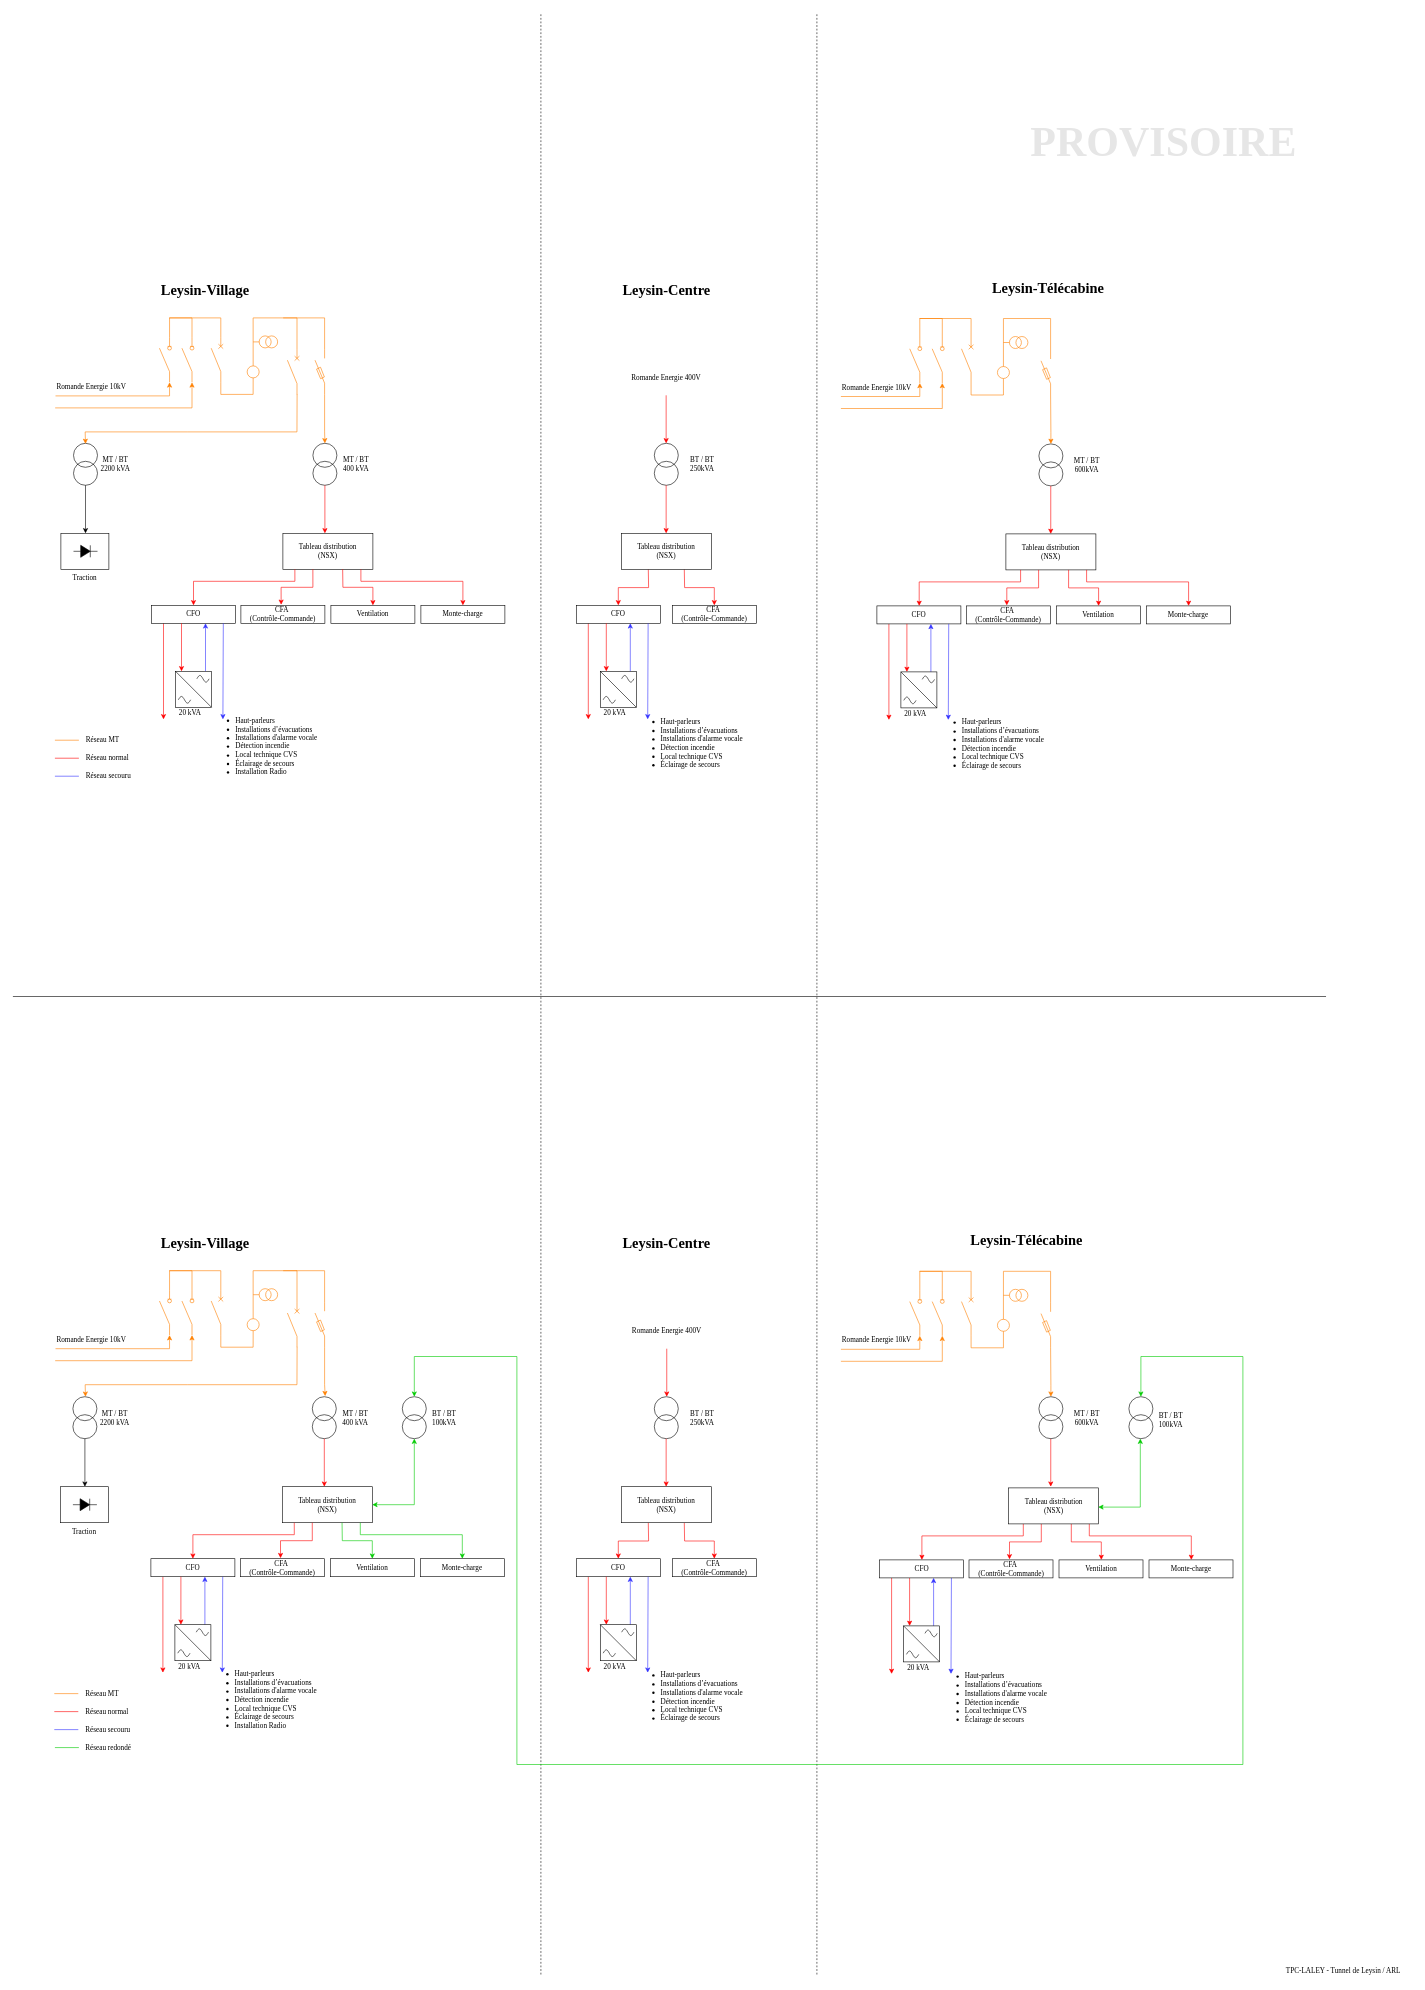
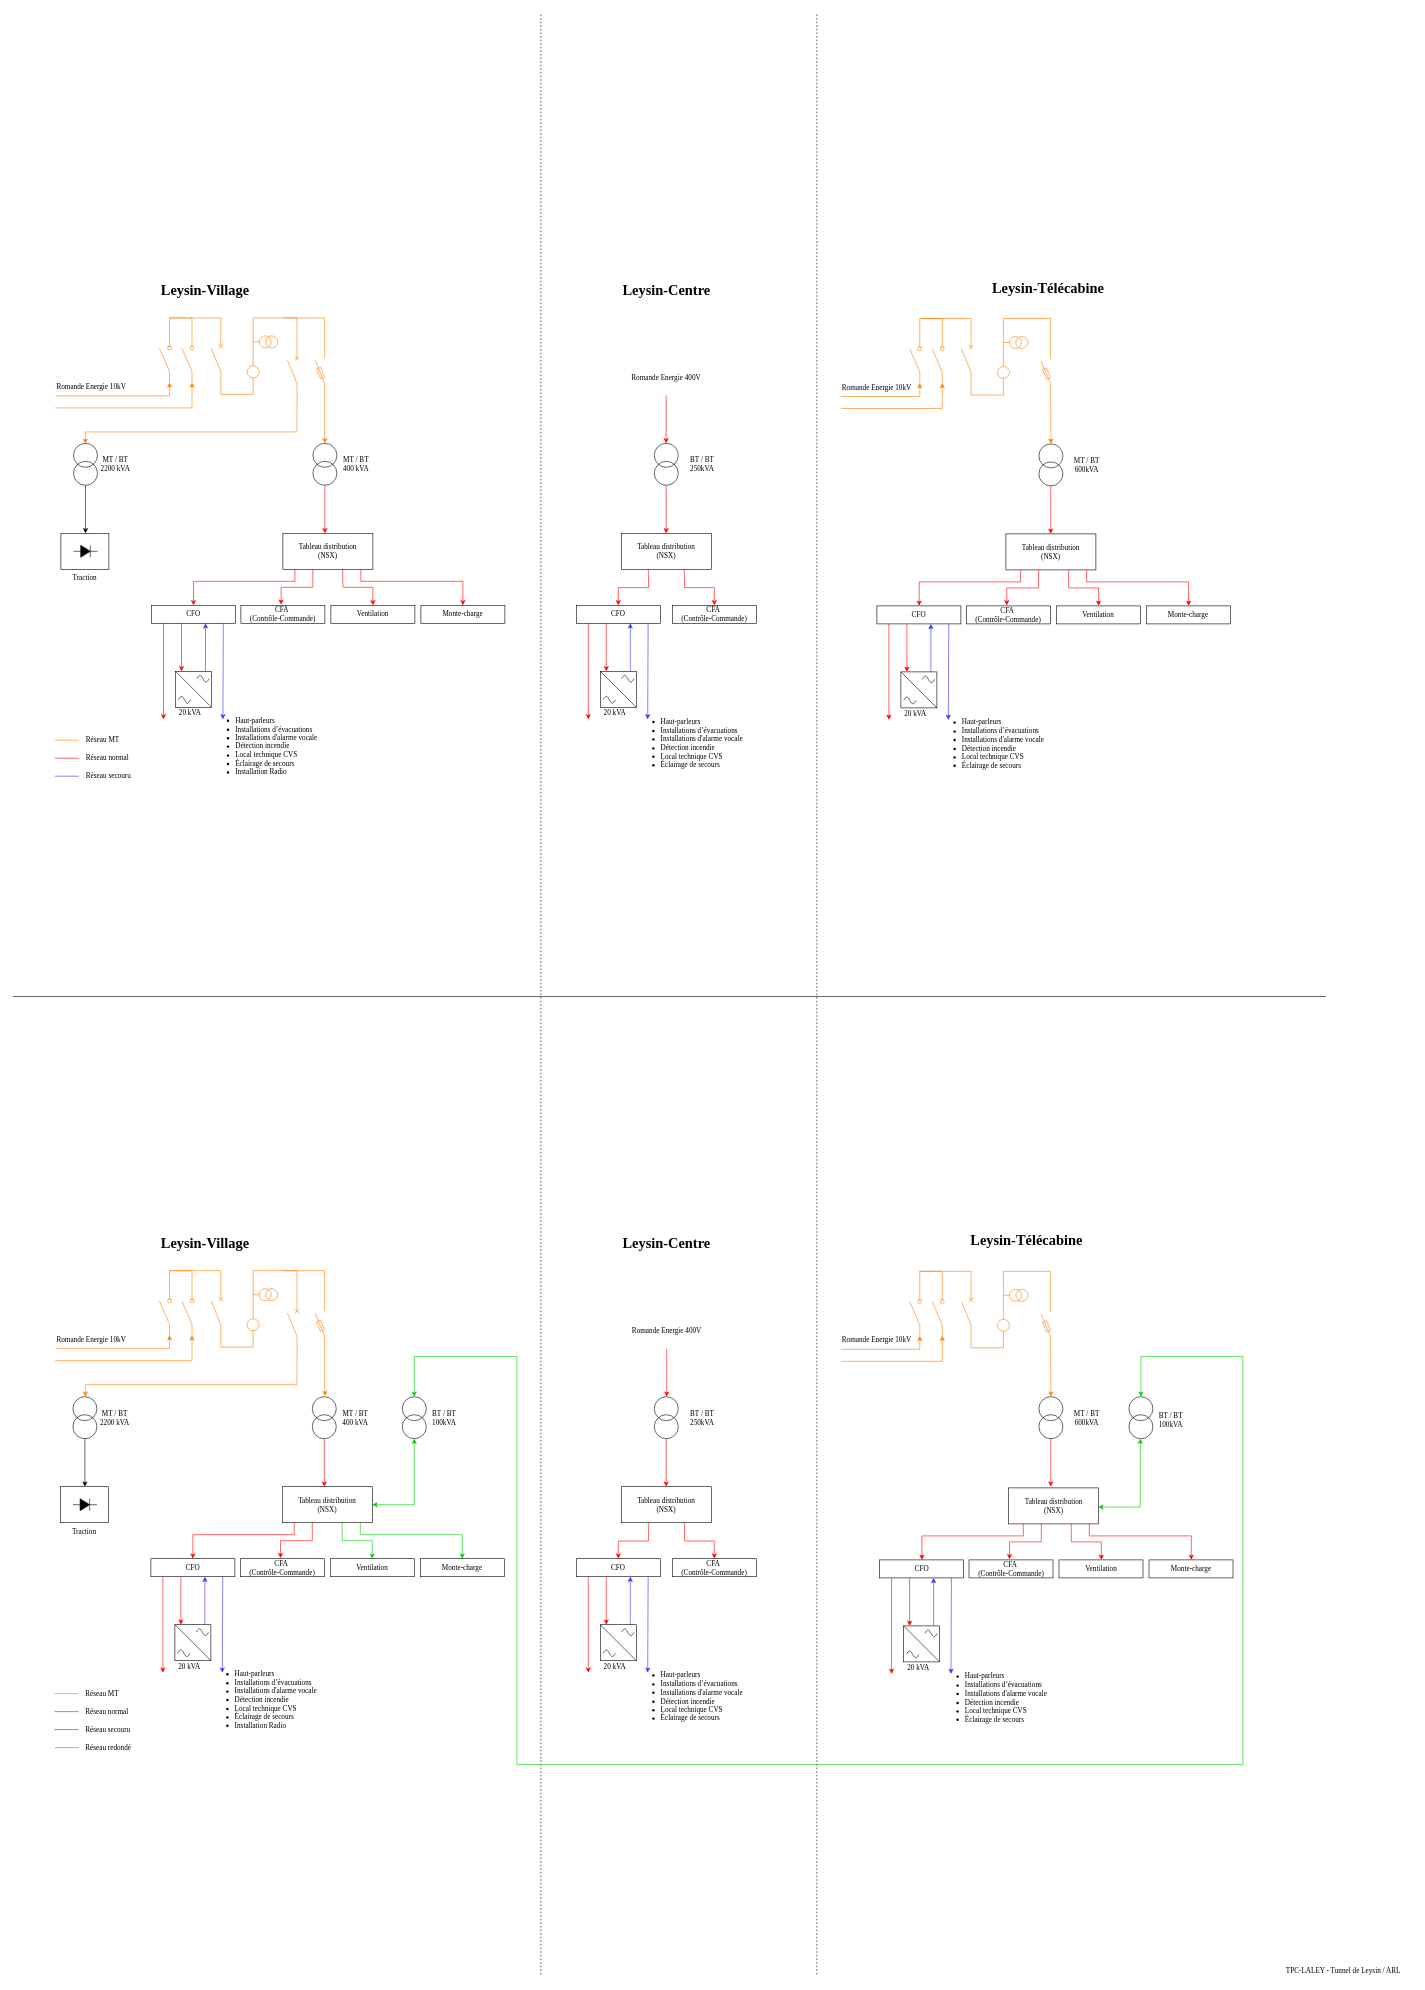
node "PROVISOIRE": removed
